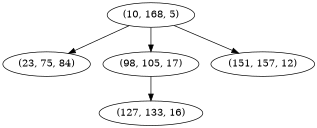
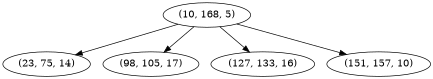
node "(23, 75, 84)": label "(23, 75, 84)" -> "(23, 75, 14)"
node "(151, 157, 12)": label "(151, 157, 12)" -> "(151, 157, 10)"
edge "(98, 105, 17)" -> "(127, 133, 16)": now "(10, 168, 5)" -> "(127, 133, 16)"
